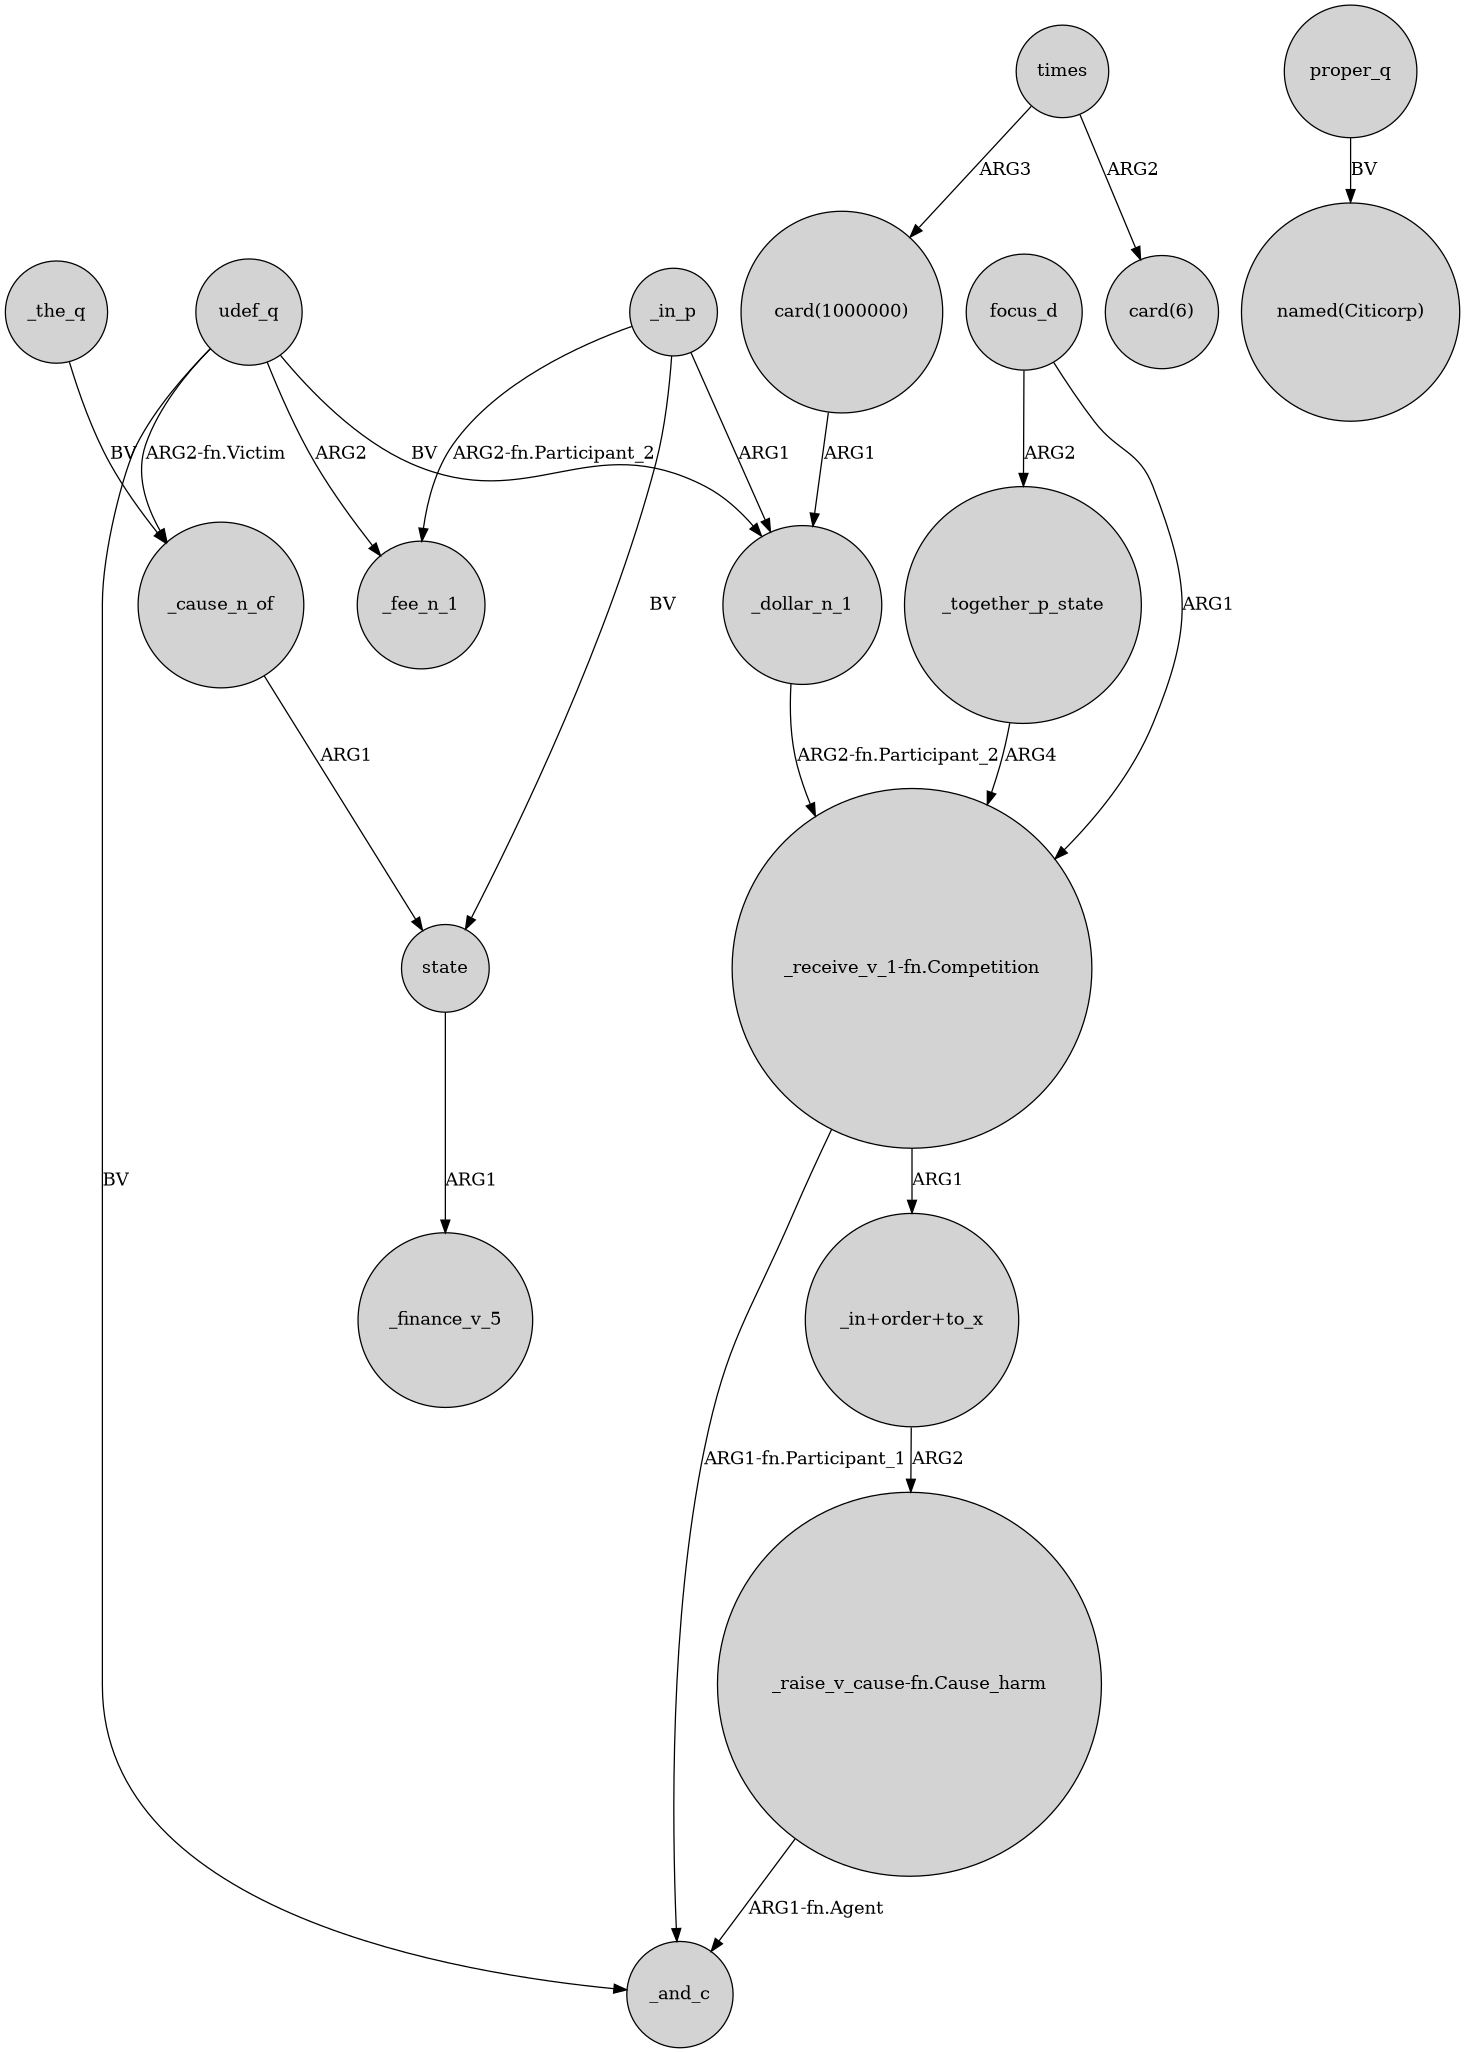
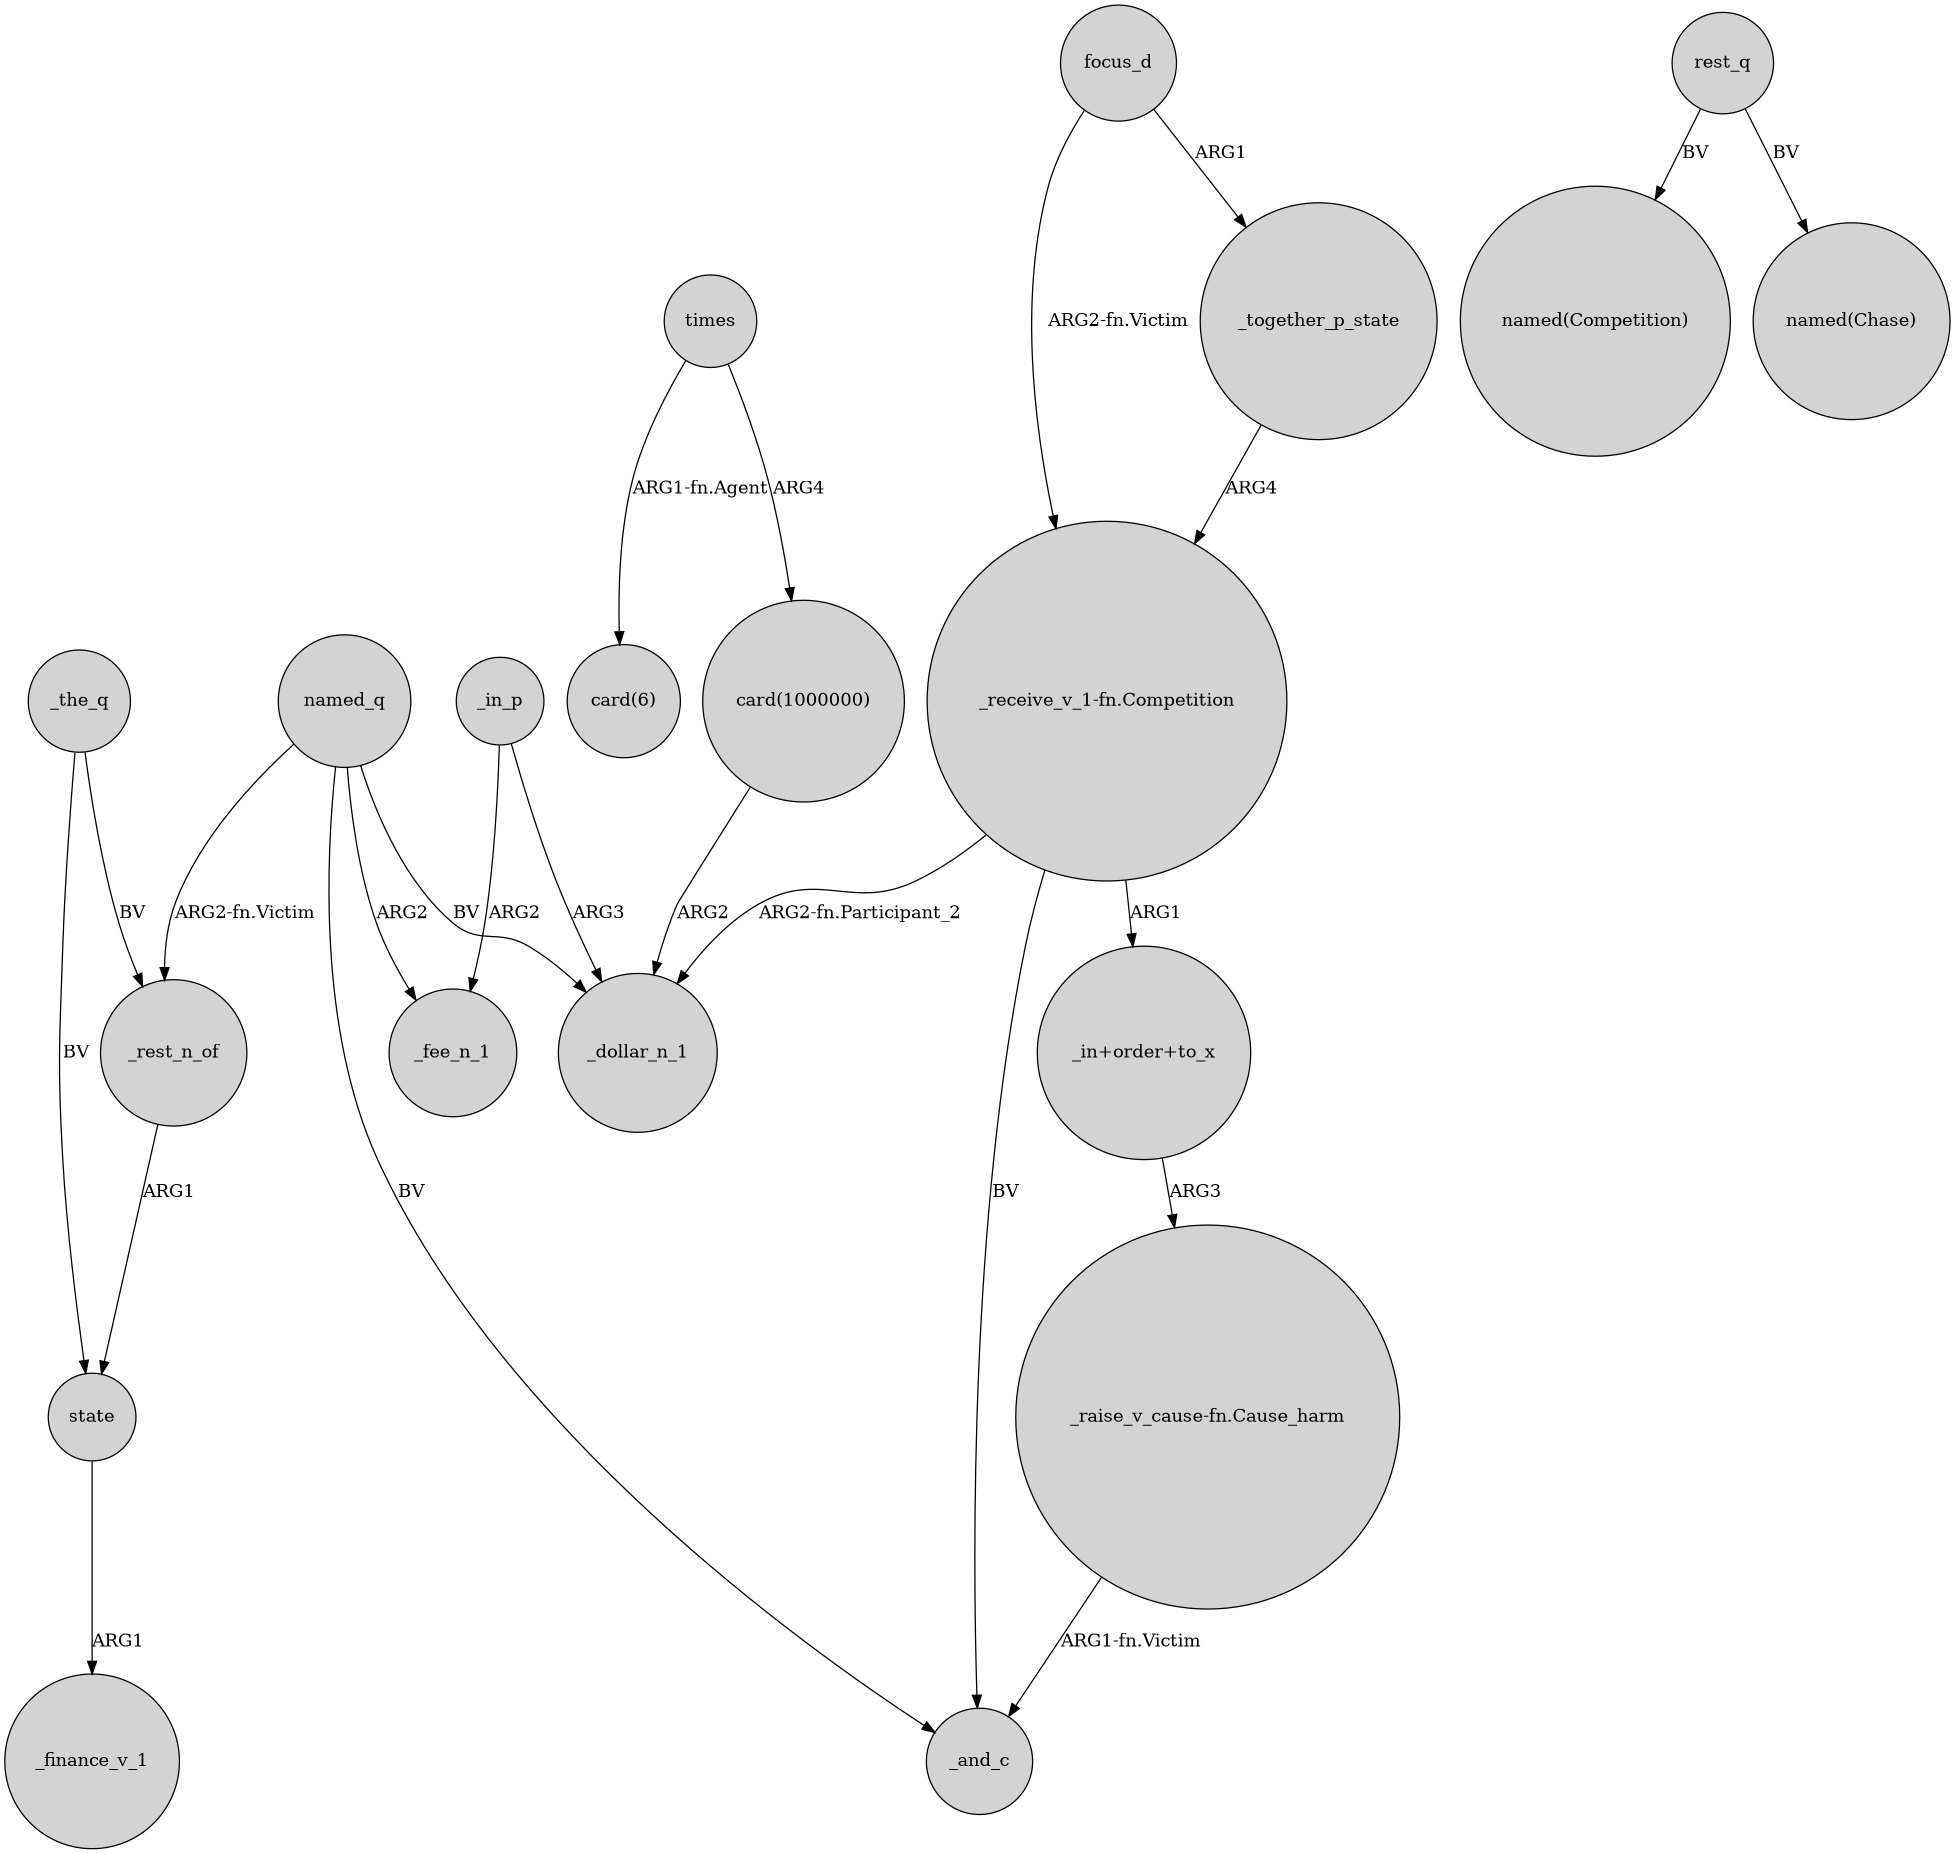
node "proper_q": label "proper_q" -> "rest_q"
edge "times" -> "card(1000000)": label "ARG3" -> "ARG4"
edge "times" -> "card(6)": label "ARG2" -> "ARG1-fn.Agent"
node "udef_q": label "udef_q" -> "named_q"
node "named(Citicorp)": label "named(Citicorp)" -> "named(Competition)"
node "named(Chase)": added
edge "_in_p" -> "_fee_n_1": label "ARG2-fn.Participant_2" -> "ARG2"
edge "_in_p" -> "_dollar_n_1": label "ARG1" -> "ARG3"
edge "card(1000000)" -> "_dollar_n_1": label "ARG1" -> "ARG2"
edge "focus_d" -> "_together_p_state": label "ARG2" -> "ARG1"
node "_cause_n_of": label "_cause_n_of" -> "_rest_n_of"
edge "focus_d" -> "_receive_v_1-fn.Competition": label "ARG1" -> "ARG2-fn.Victim"
edge "_in_p" -> "state": now "_the_q" -> "state"
edge "_dollar_n_1" -> "_receive_v_1-fn.Competition": reversed
node "_finance_v_5": label "_finance_v_5" -> "_finance_v_1"
edge "_receive_v_1-fn.Competition" -> "_and_c": label "ARG1-fn.Participant_1" -> "BV"
edge "_in+order+to_x" -> "_raise_v_cause-fn.Cause_harm": label "ARG2" -> "ARG3"
edge "_raise_v_cause-fn.Cause_harm" -> "_and_c": label "ARG1-fn.Agent" -> "ARG1-fn.Victim"
